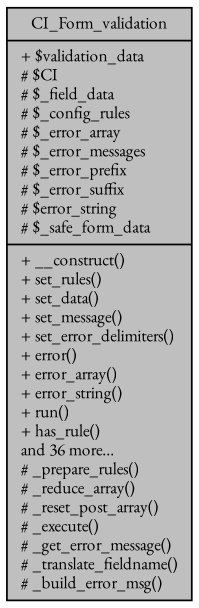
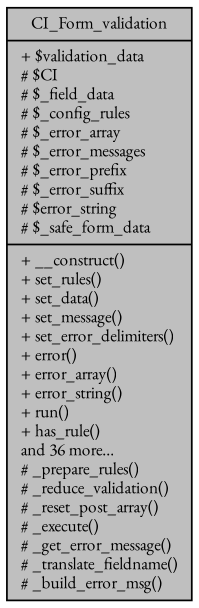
node "CI_Form_validation": text "# _reduce_array()" -> "# _reduce_validation()"
